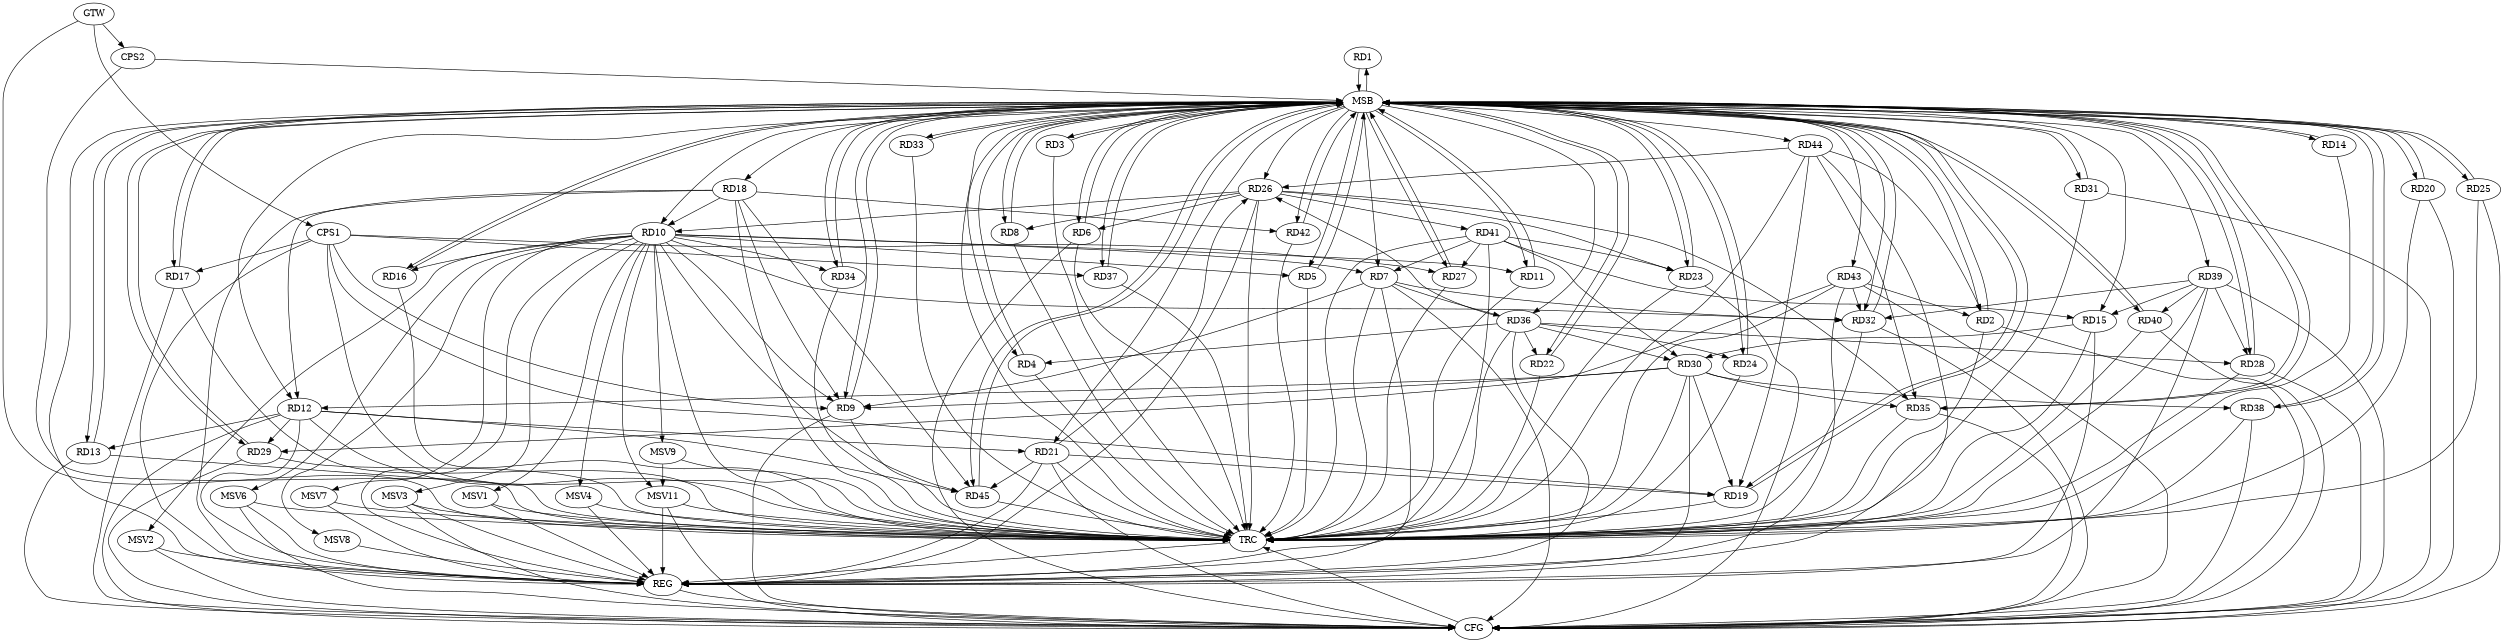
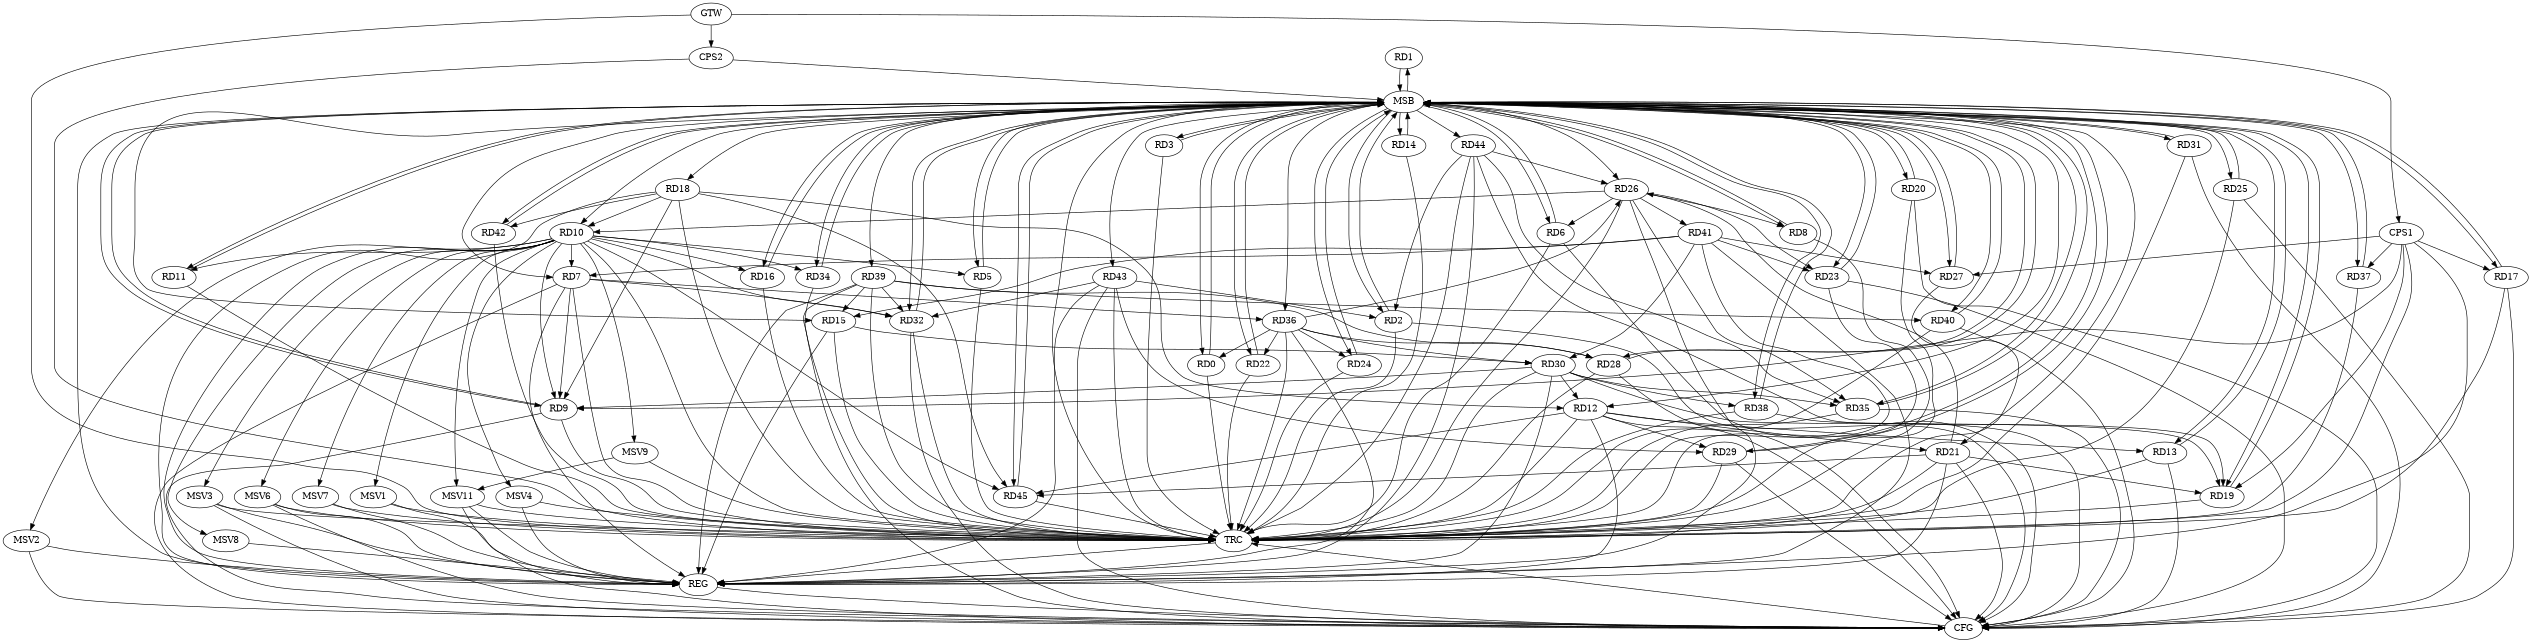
node "RD33": removed
node "RD4": label "RD4" -> "RD0"
